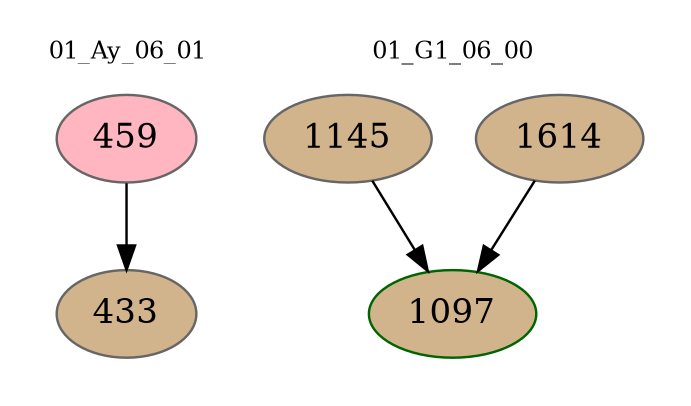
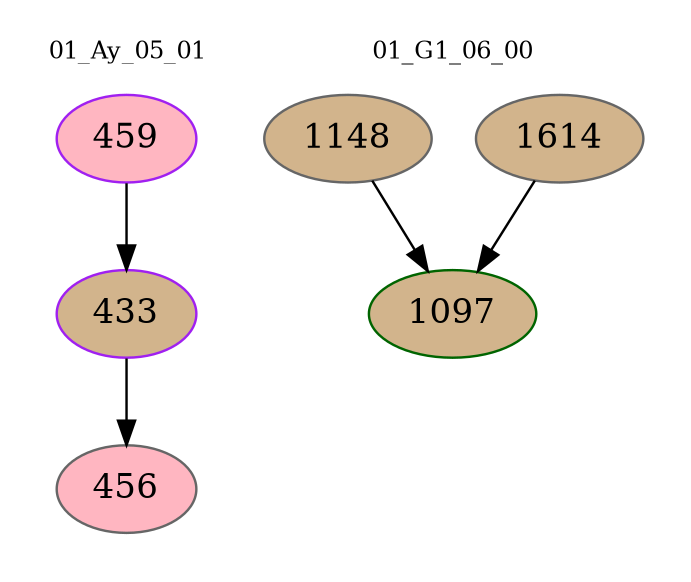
cluster "01_Ay_06_01": label "01_Ay_06_01" -> "01_Ay_05_01"
node "459": color gray40 -> purple
node "1145": label "1145" -> "1148"
node "433": color gray40 -> purple
node "456": added
